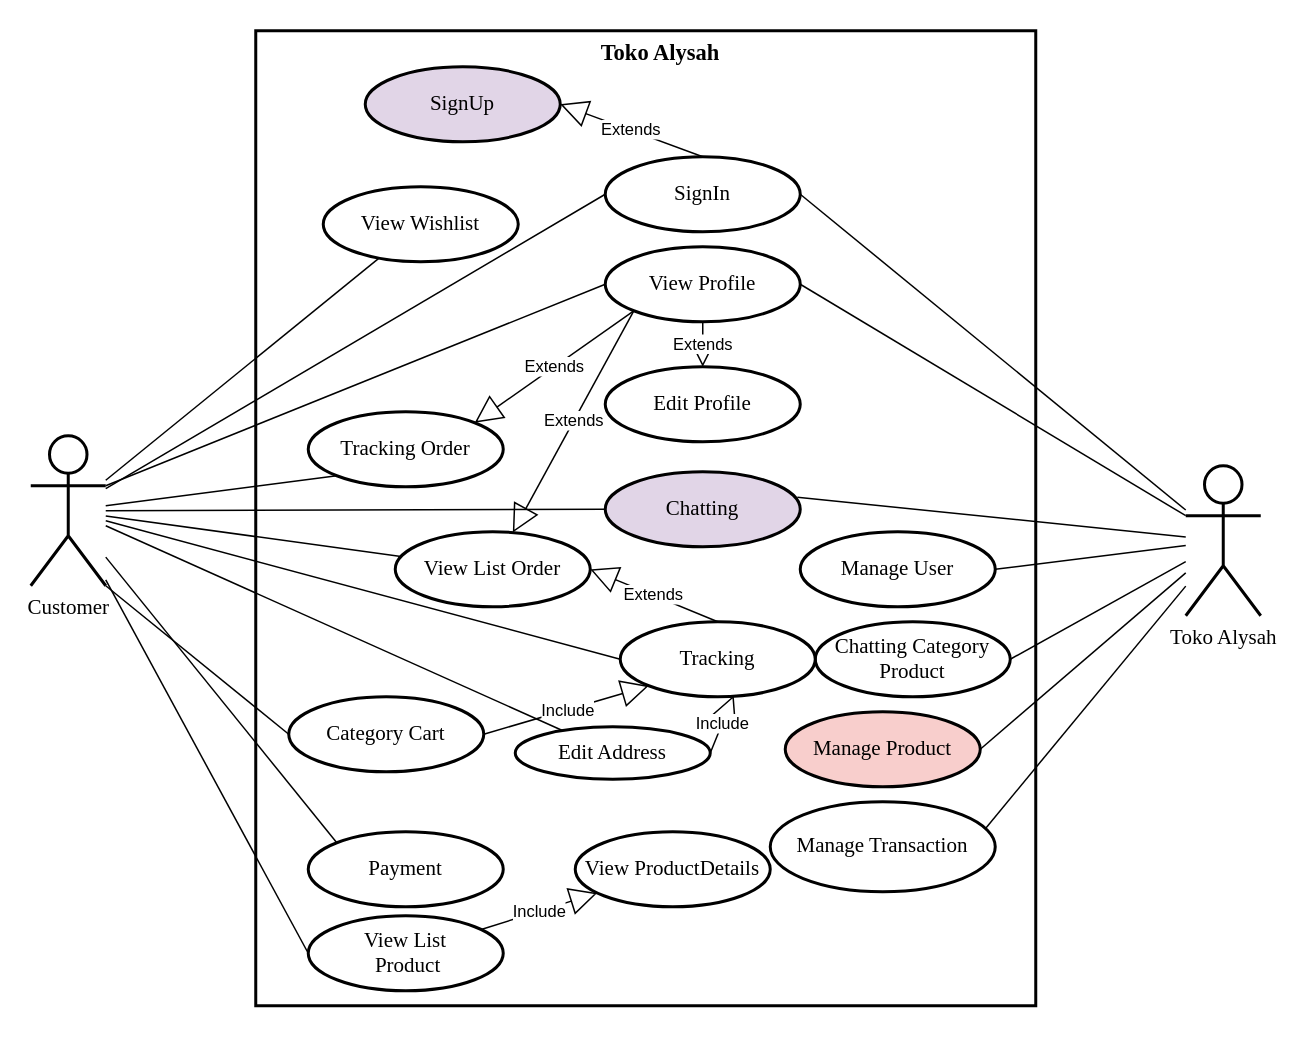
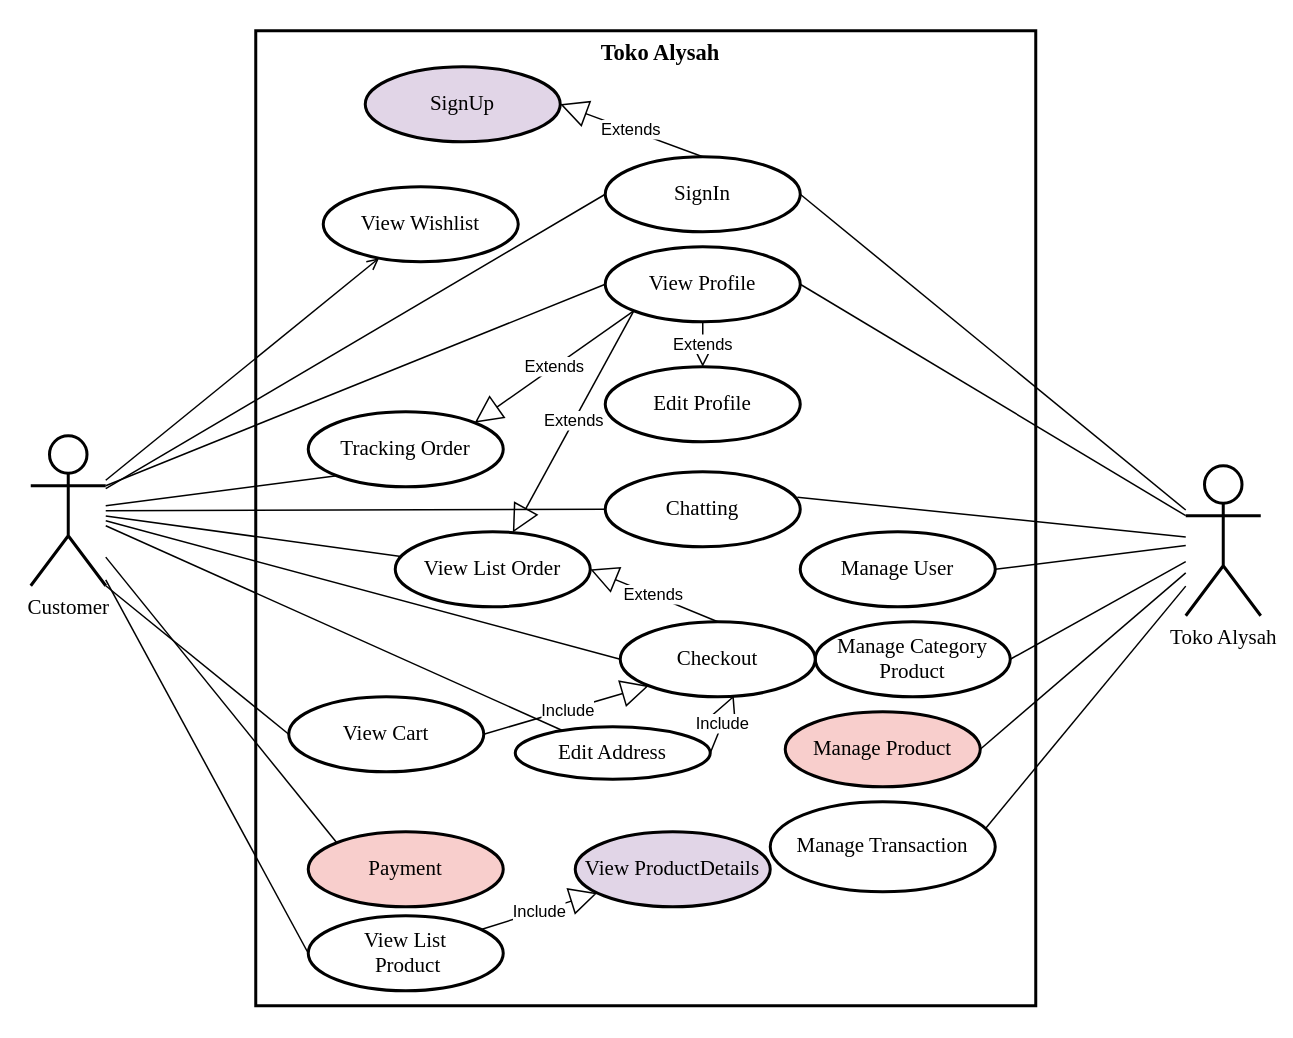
edge "View Wishlist" -- "Customer": arrowhead none -> open
node "Chatting": fillcolor #e1d5e7 -> #ffffff
node "Tracking": label "Tracking" -> "Checkout"
node "Chatting Category Product": label "Chatting Category Product" -> "Manage Category Product"
node "Category Cart": label "Category Cart" -> "View Cart"
node "Payment": fillcolor #ffffff -> #f8cecc
node "View ProductDetails": fillcolor #ffffff -> #e1d5e7
